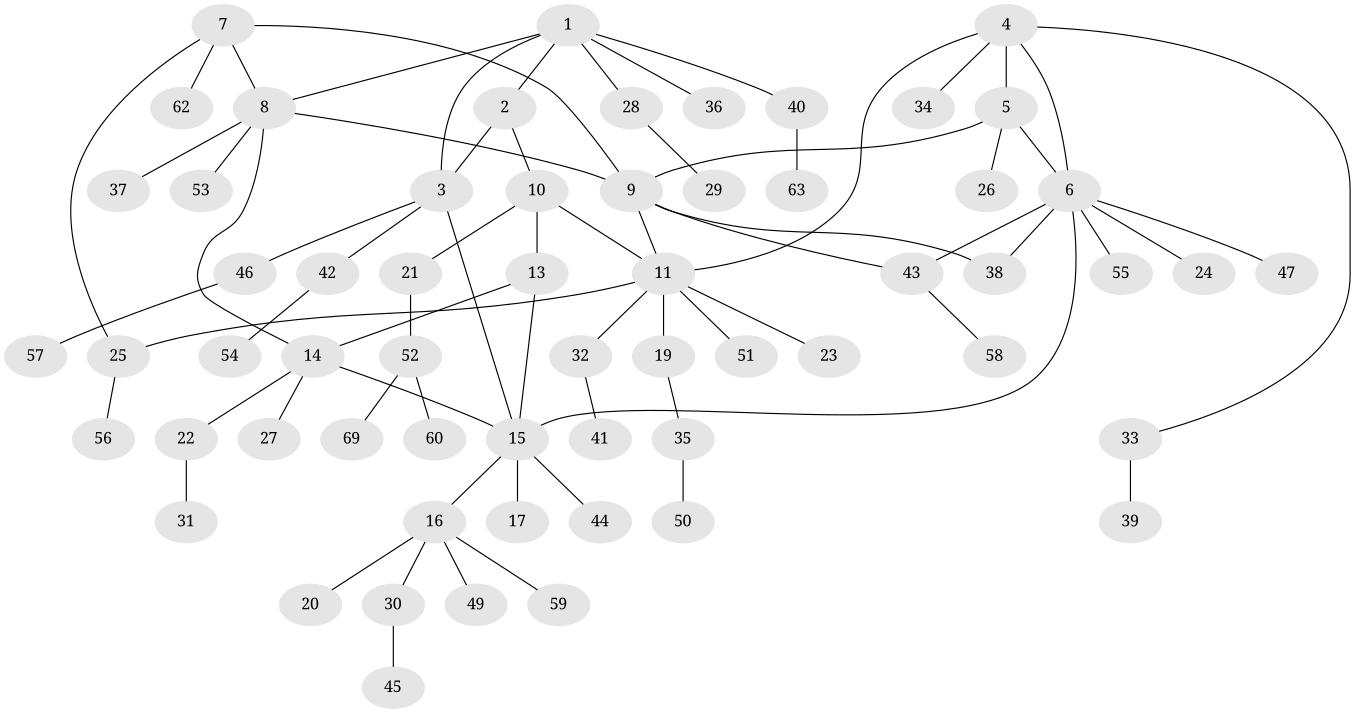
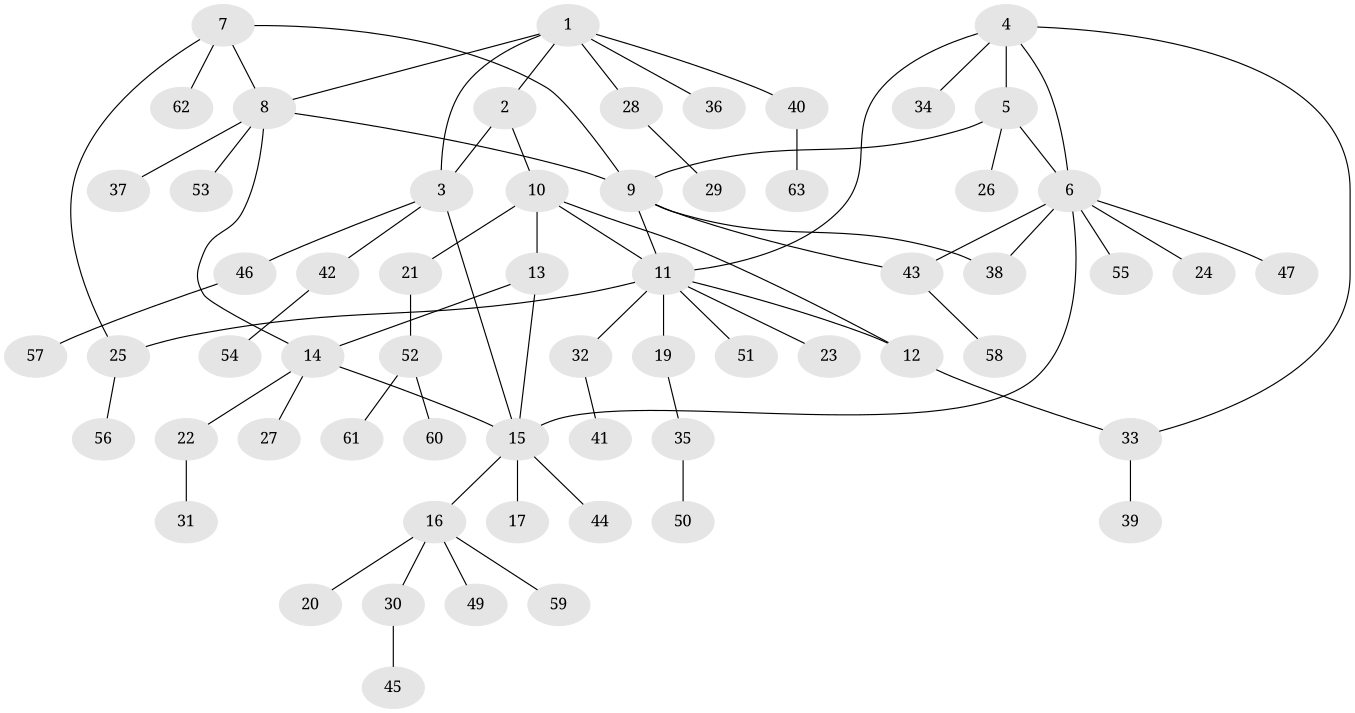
node "12": added
node "69": label "69" -> "61"
